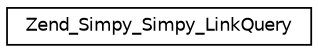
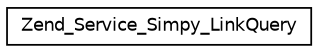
node "Zend_Simpy_Simpy_LinkQuery": label "Zend_Simpy_Simpy_LinkQuery" -> "Zend_Service_Simpy_LinkQuery"
